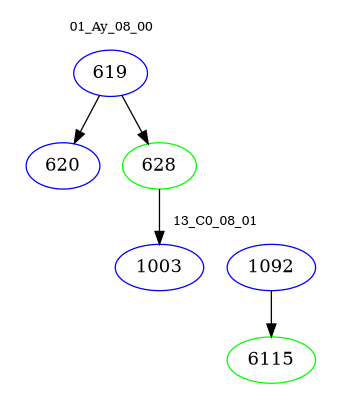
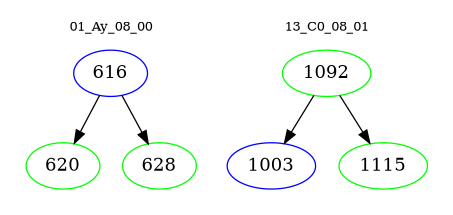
node "619": label "619" -> "616"
node "620": color blue -> green
edge "628" -> "1003": now "1092" -> "1003"
node "1092": color blue -> green
node "6115": label "6115" -> "1115"
